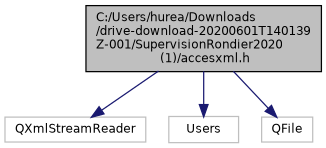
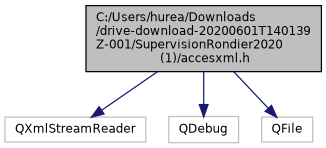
node "Users": label "Users" -> "QDebug"
